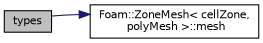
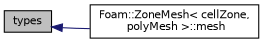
edge "types" -> "Foam::ZoneMesh< cellZone, polyMesh >::mesh": reversed
